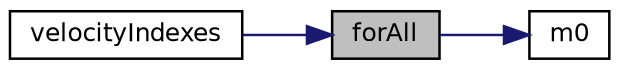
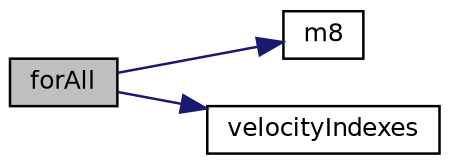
edge "velocityIndexes" -> "forAll": reversed
node "m0": label "m0" -> "m8"
